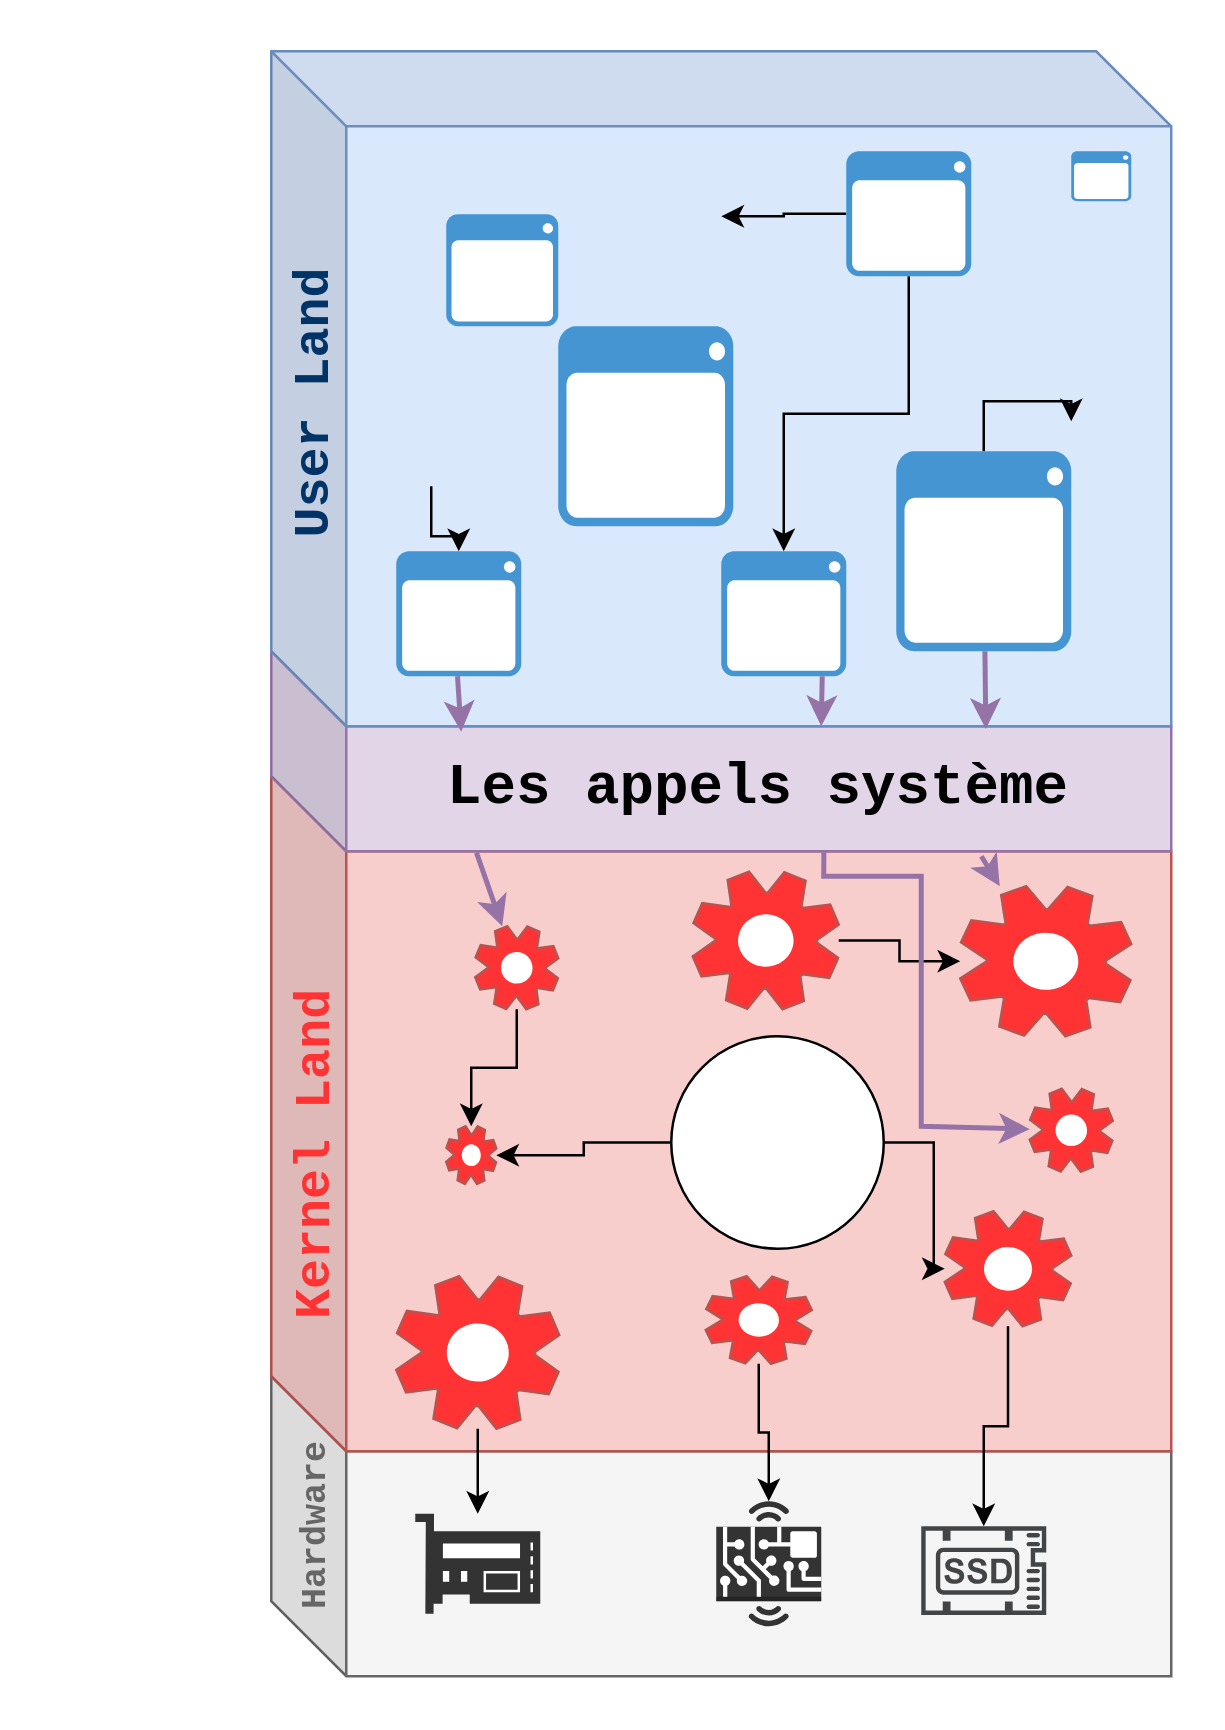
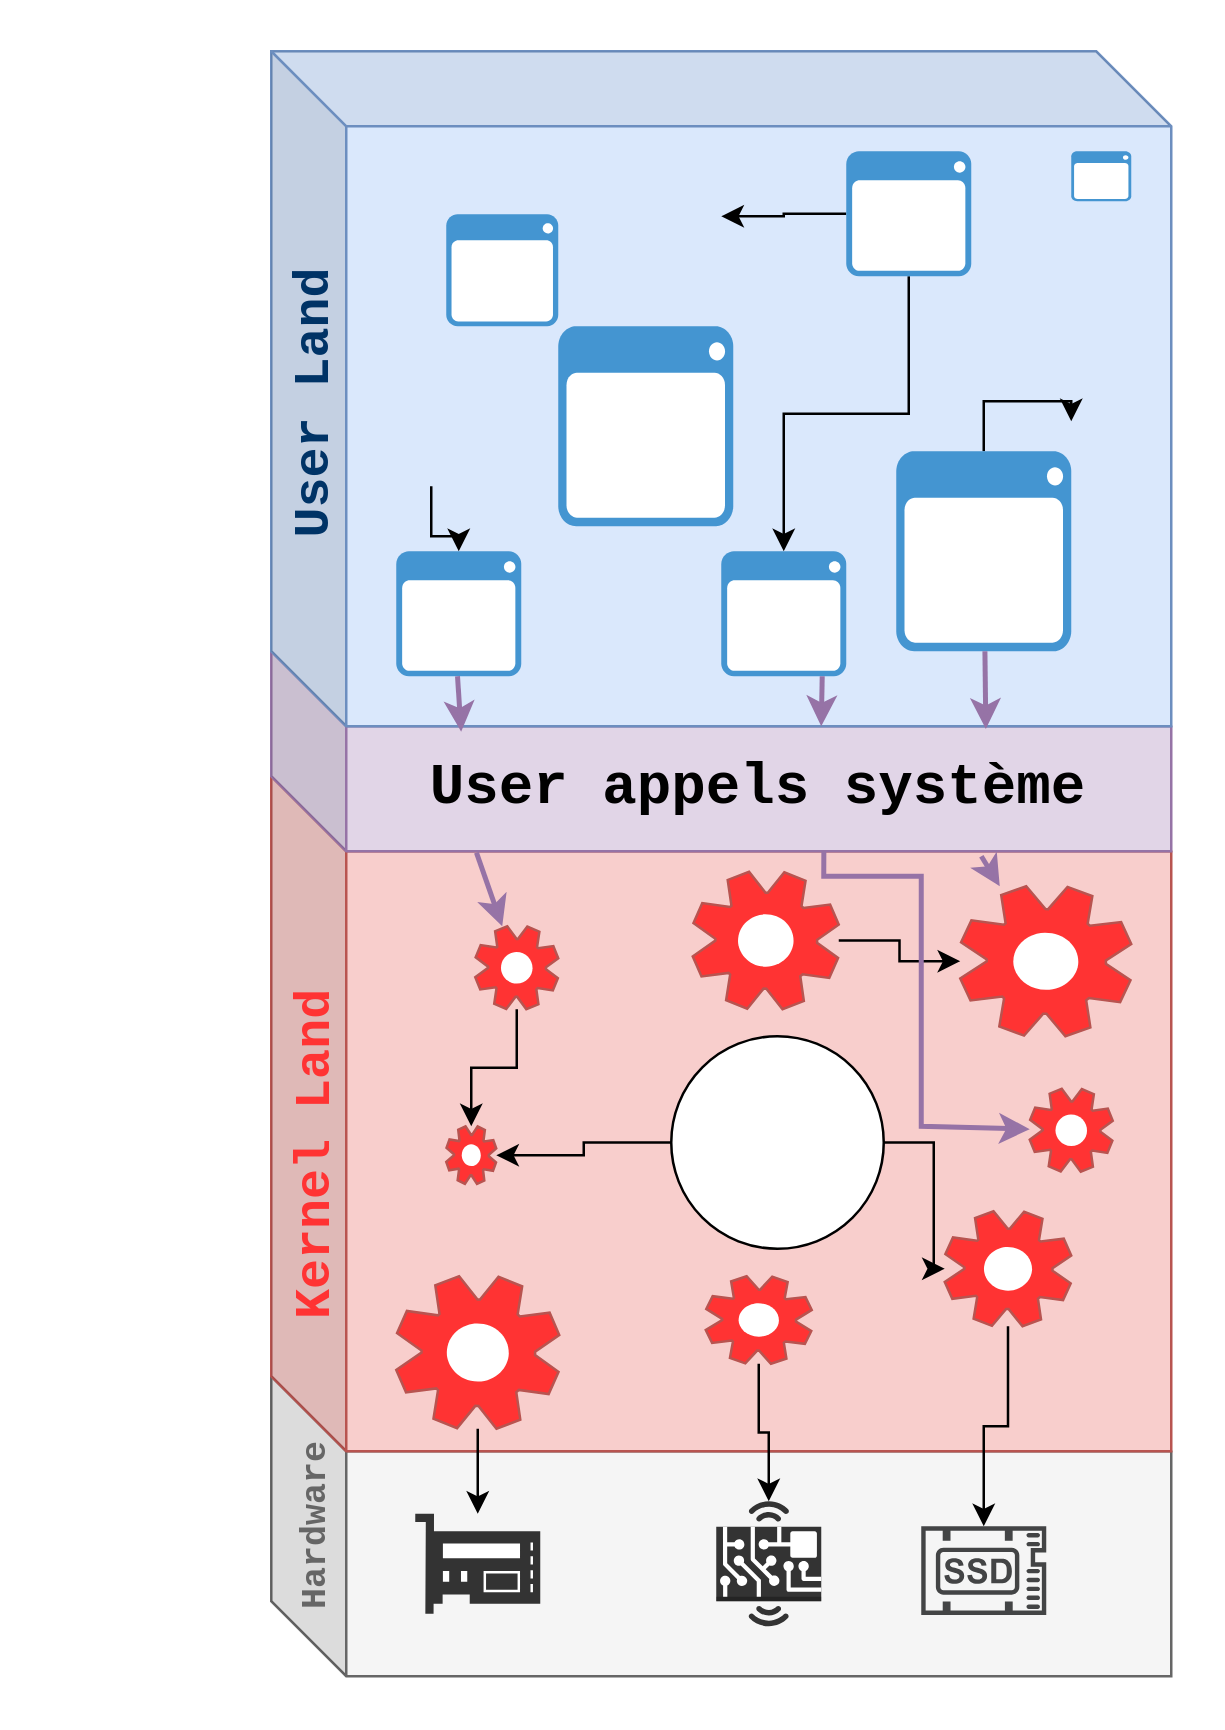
node "Les appels système": label "Les appels système" -> "User appels système"
